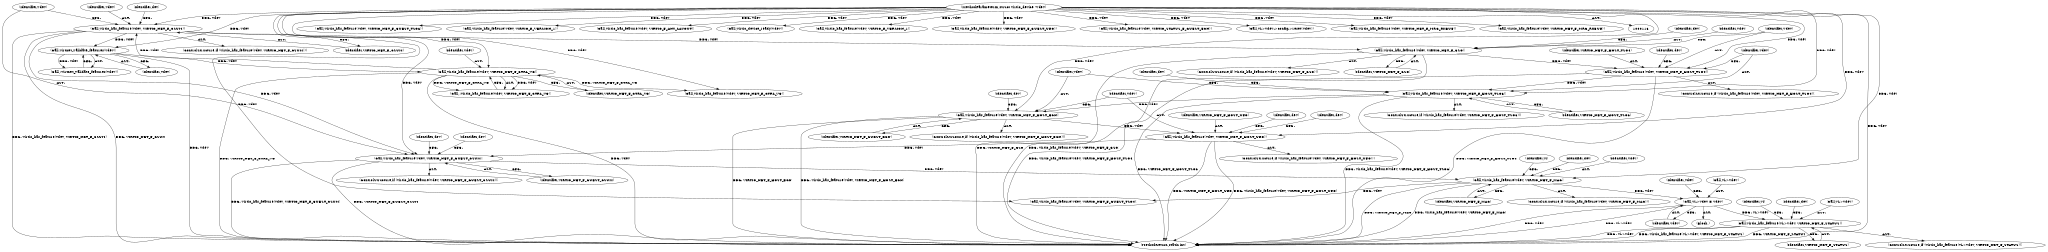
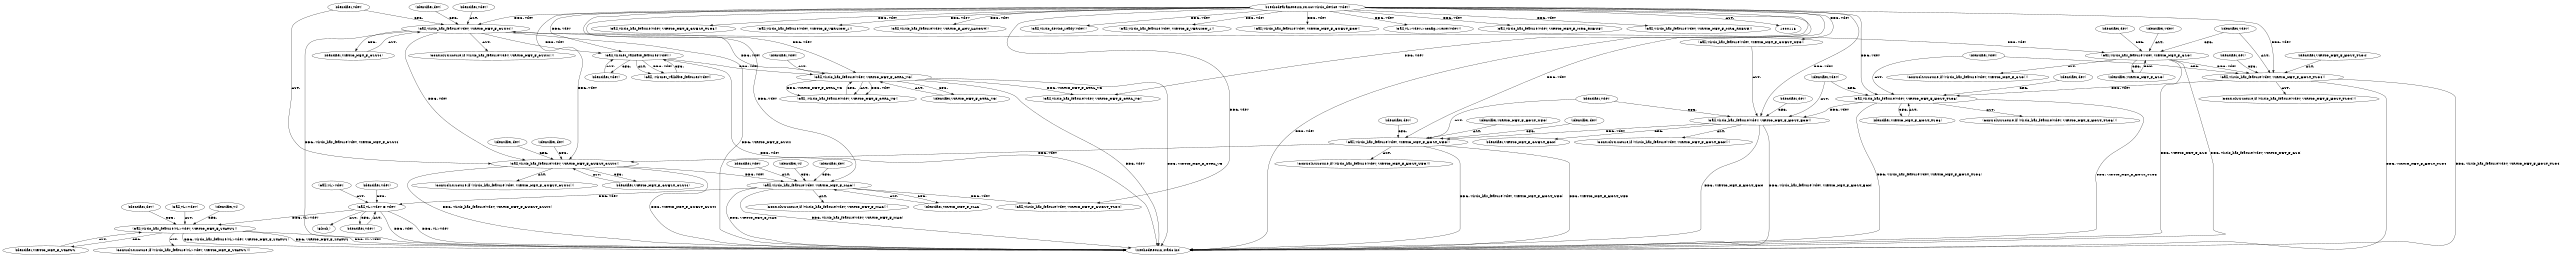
node "(Call,virtio_has_feature(vdev, VIRTIO_STATUS_F_GUEST_ECN))": label "(Call,virtio_has_feature(vdev, VIRTIO_STATUS_F_GUEST_ECN))" -> "(Call,virtio_has_feature(vdev, VIRTIO_NET_F_GUEST_ECN))"
edge "(Identifier,VIRTIO_NET_F_GSO)" -> "(Call,virtio_has_feature(vdev, VIRTIO_NET_F_GSO))": label "AST: " -> "ECN: "
edge "(Identifier,VIRTIO_NET_F_GUEST_ECN)" -> "(Call,virtio_has_feature(vdev, VIRTIO_NET_F_HOST_ECN))": now "(Call,virtio_has_feature(vdev, VIRTIO_NET_F_GUEST_UFO))" -> "(Call,virtio_has_feature(vdev, VIRTIO_NET_F_HOST_ECN))"
